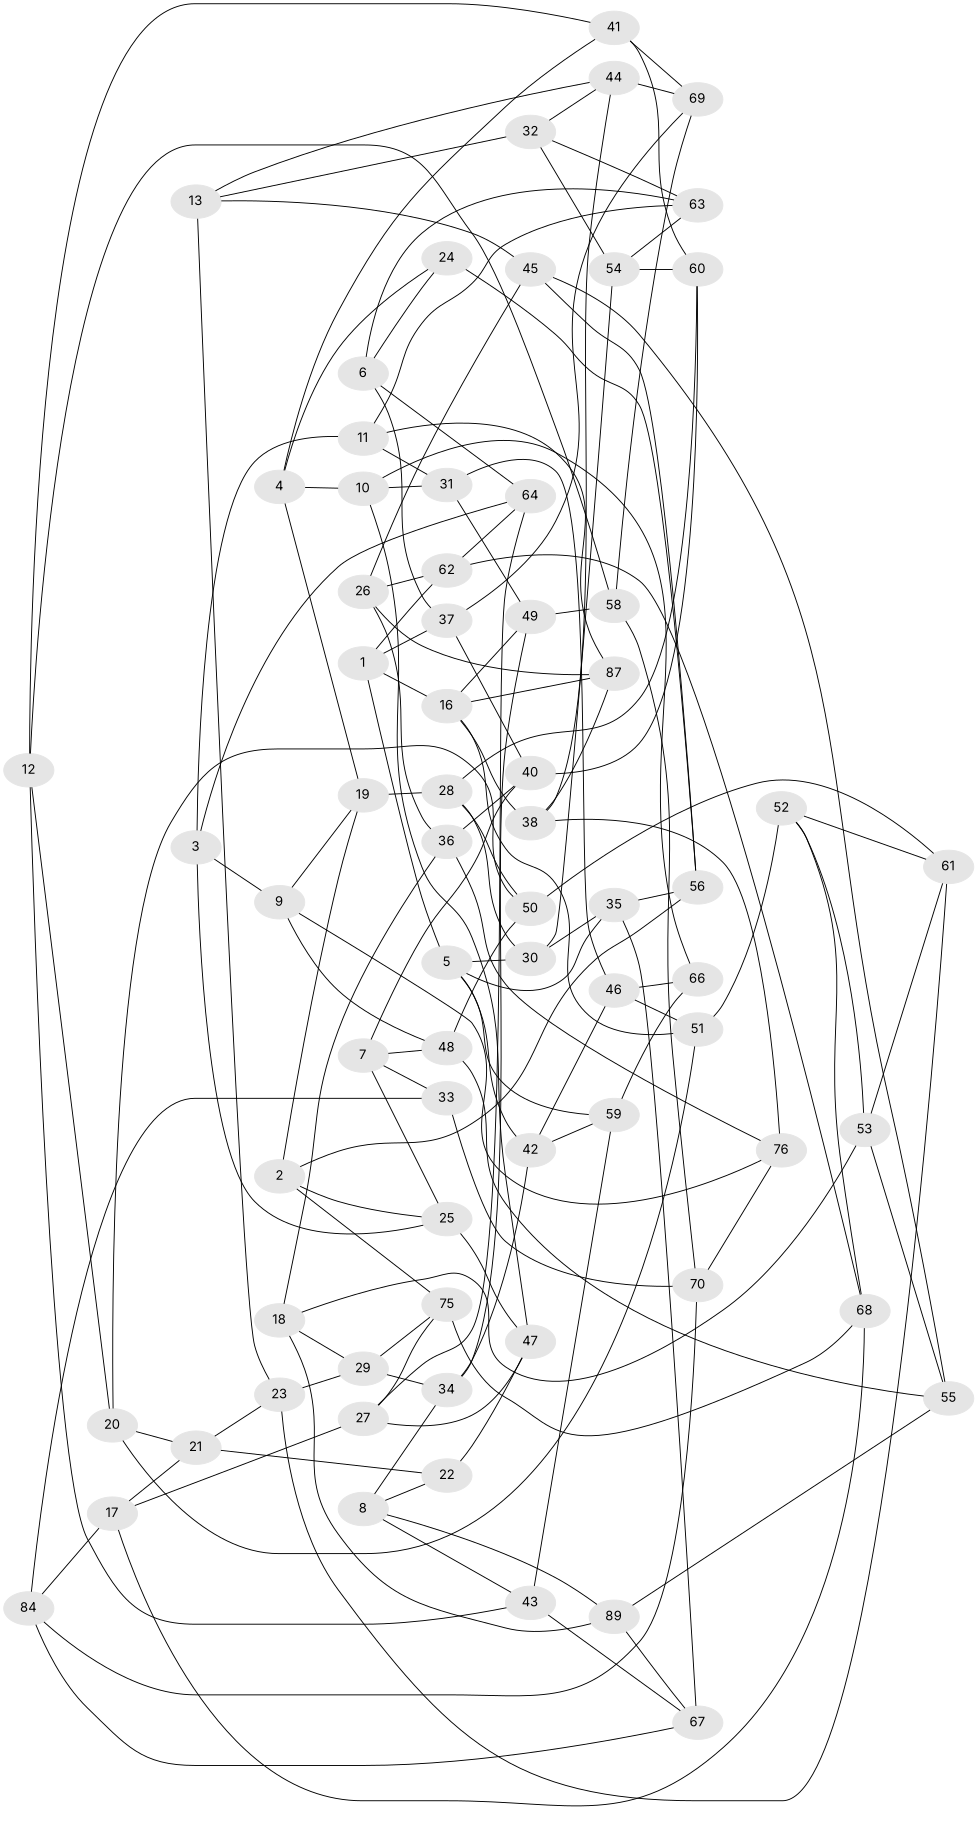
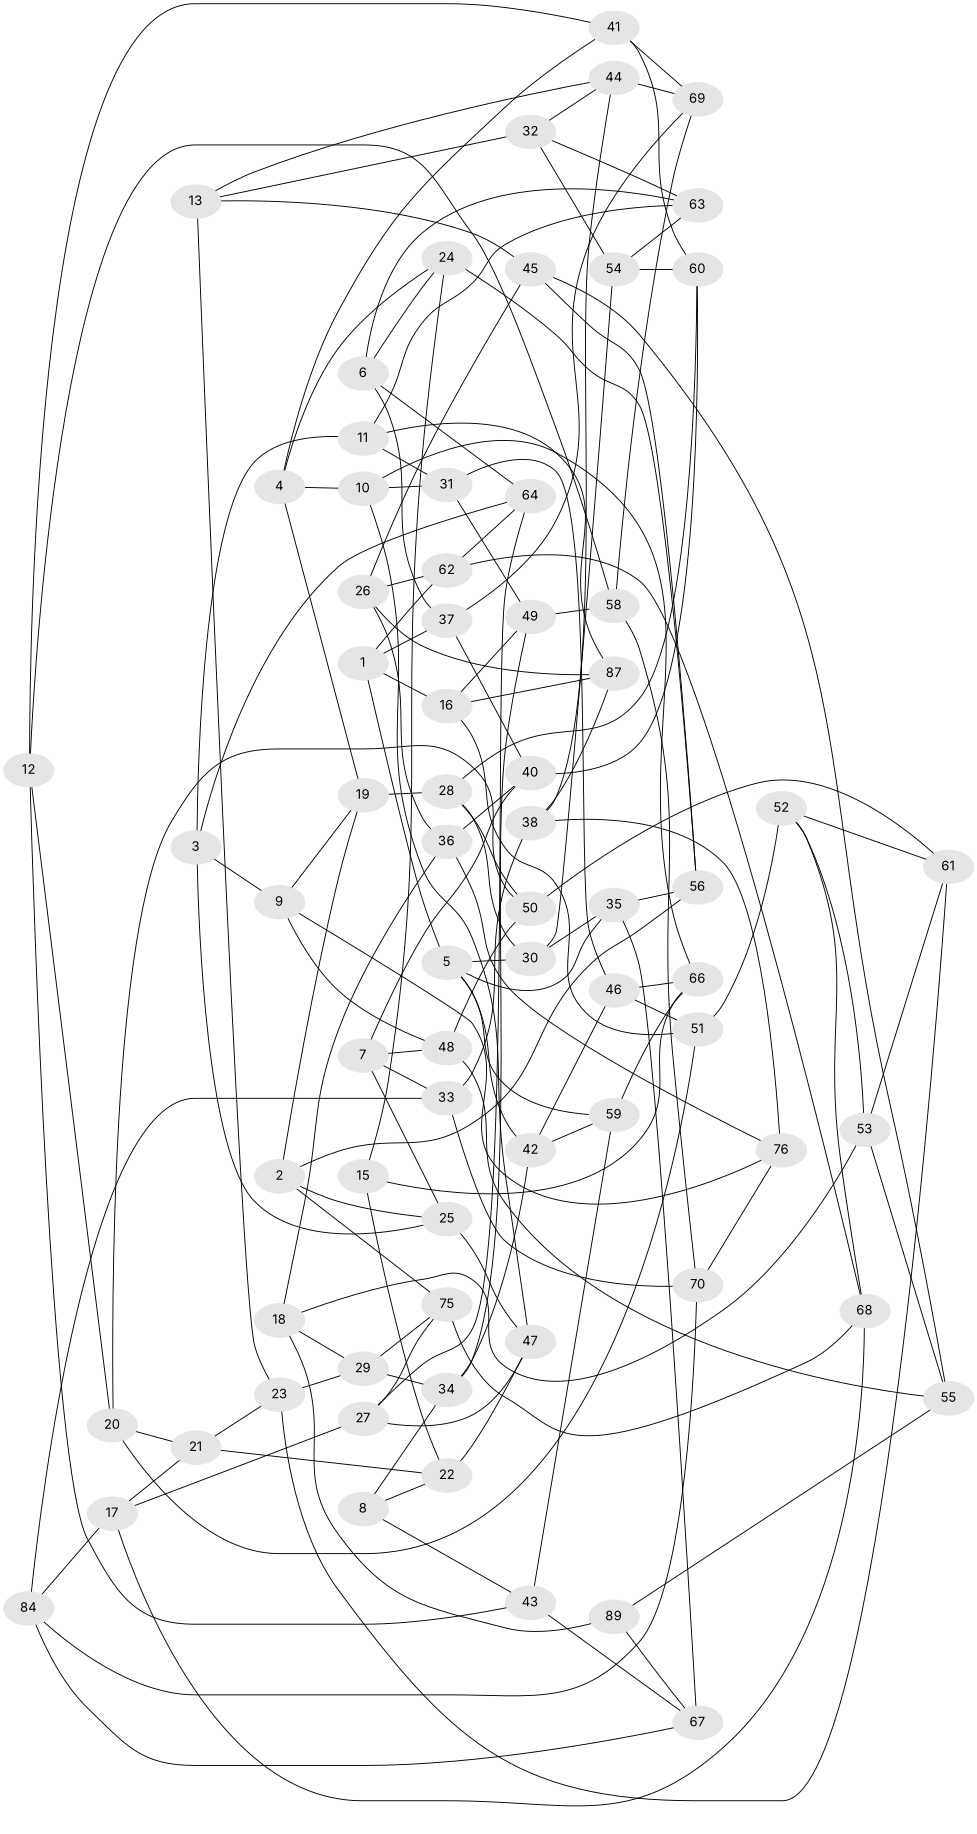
edge "16" -- "38": now "33" -- "38"
node "15": added
edge "8" -- "89": removed
